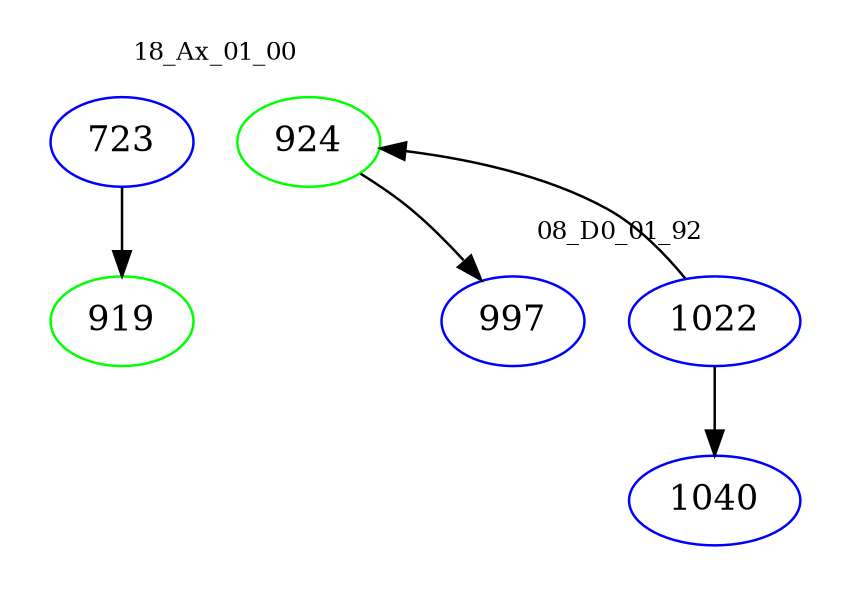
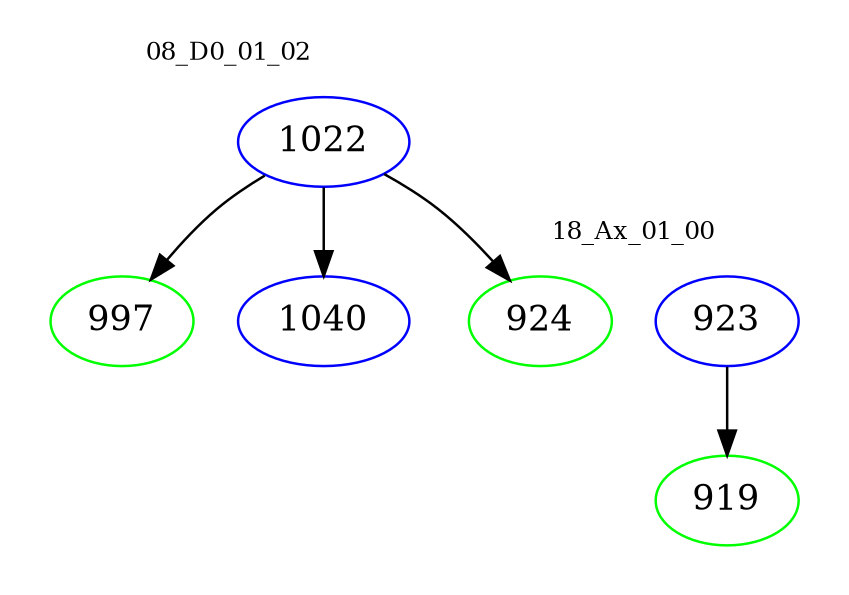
node "723": label "723" -> "923"
cluster "08_D0_01_92": label "08_D0_01_92" -> "08_D0_01_02"
edge "924" -> "997": now "1022" -> "997"
node "997": color blue -> green
